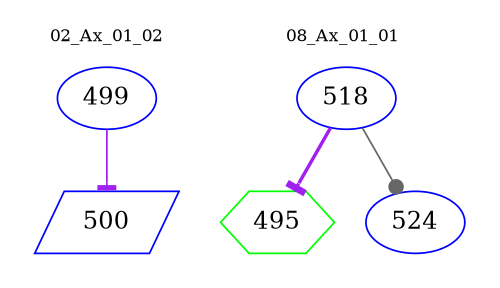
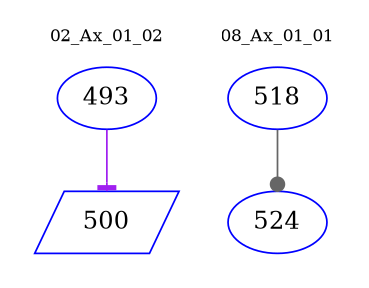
node "499": label "499" -> "493"
node "495": removed
